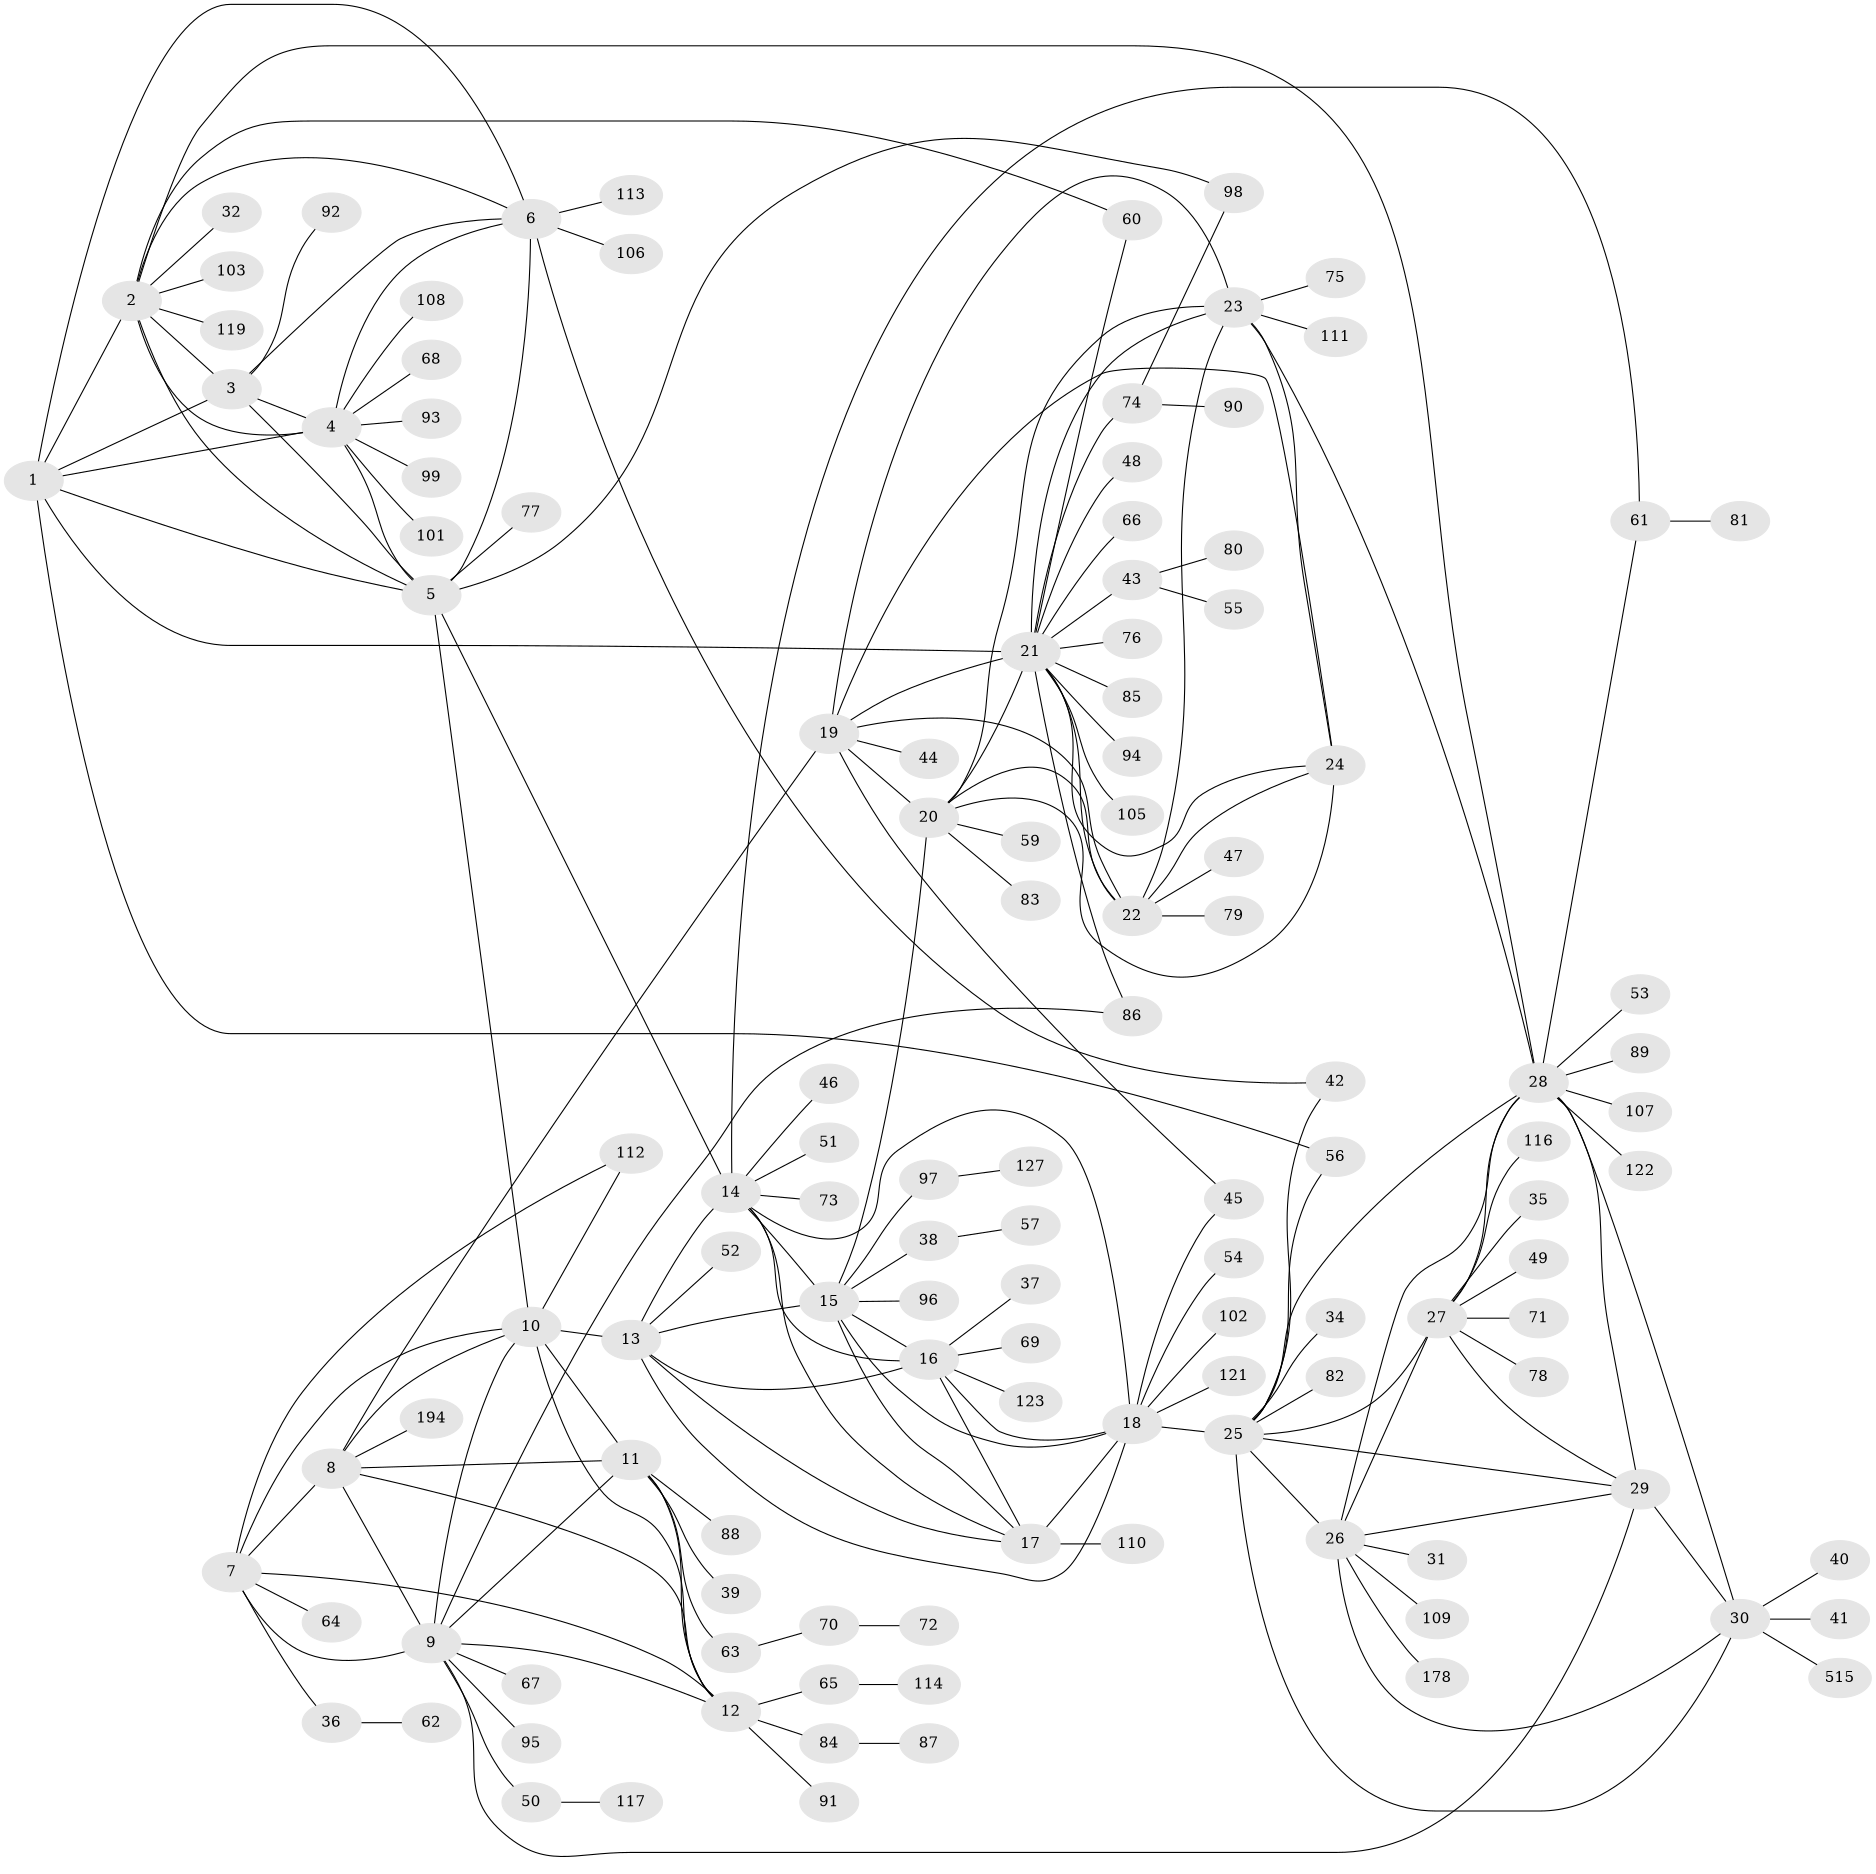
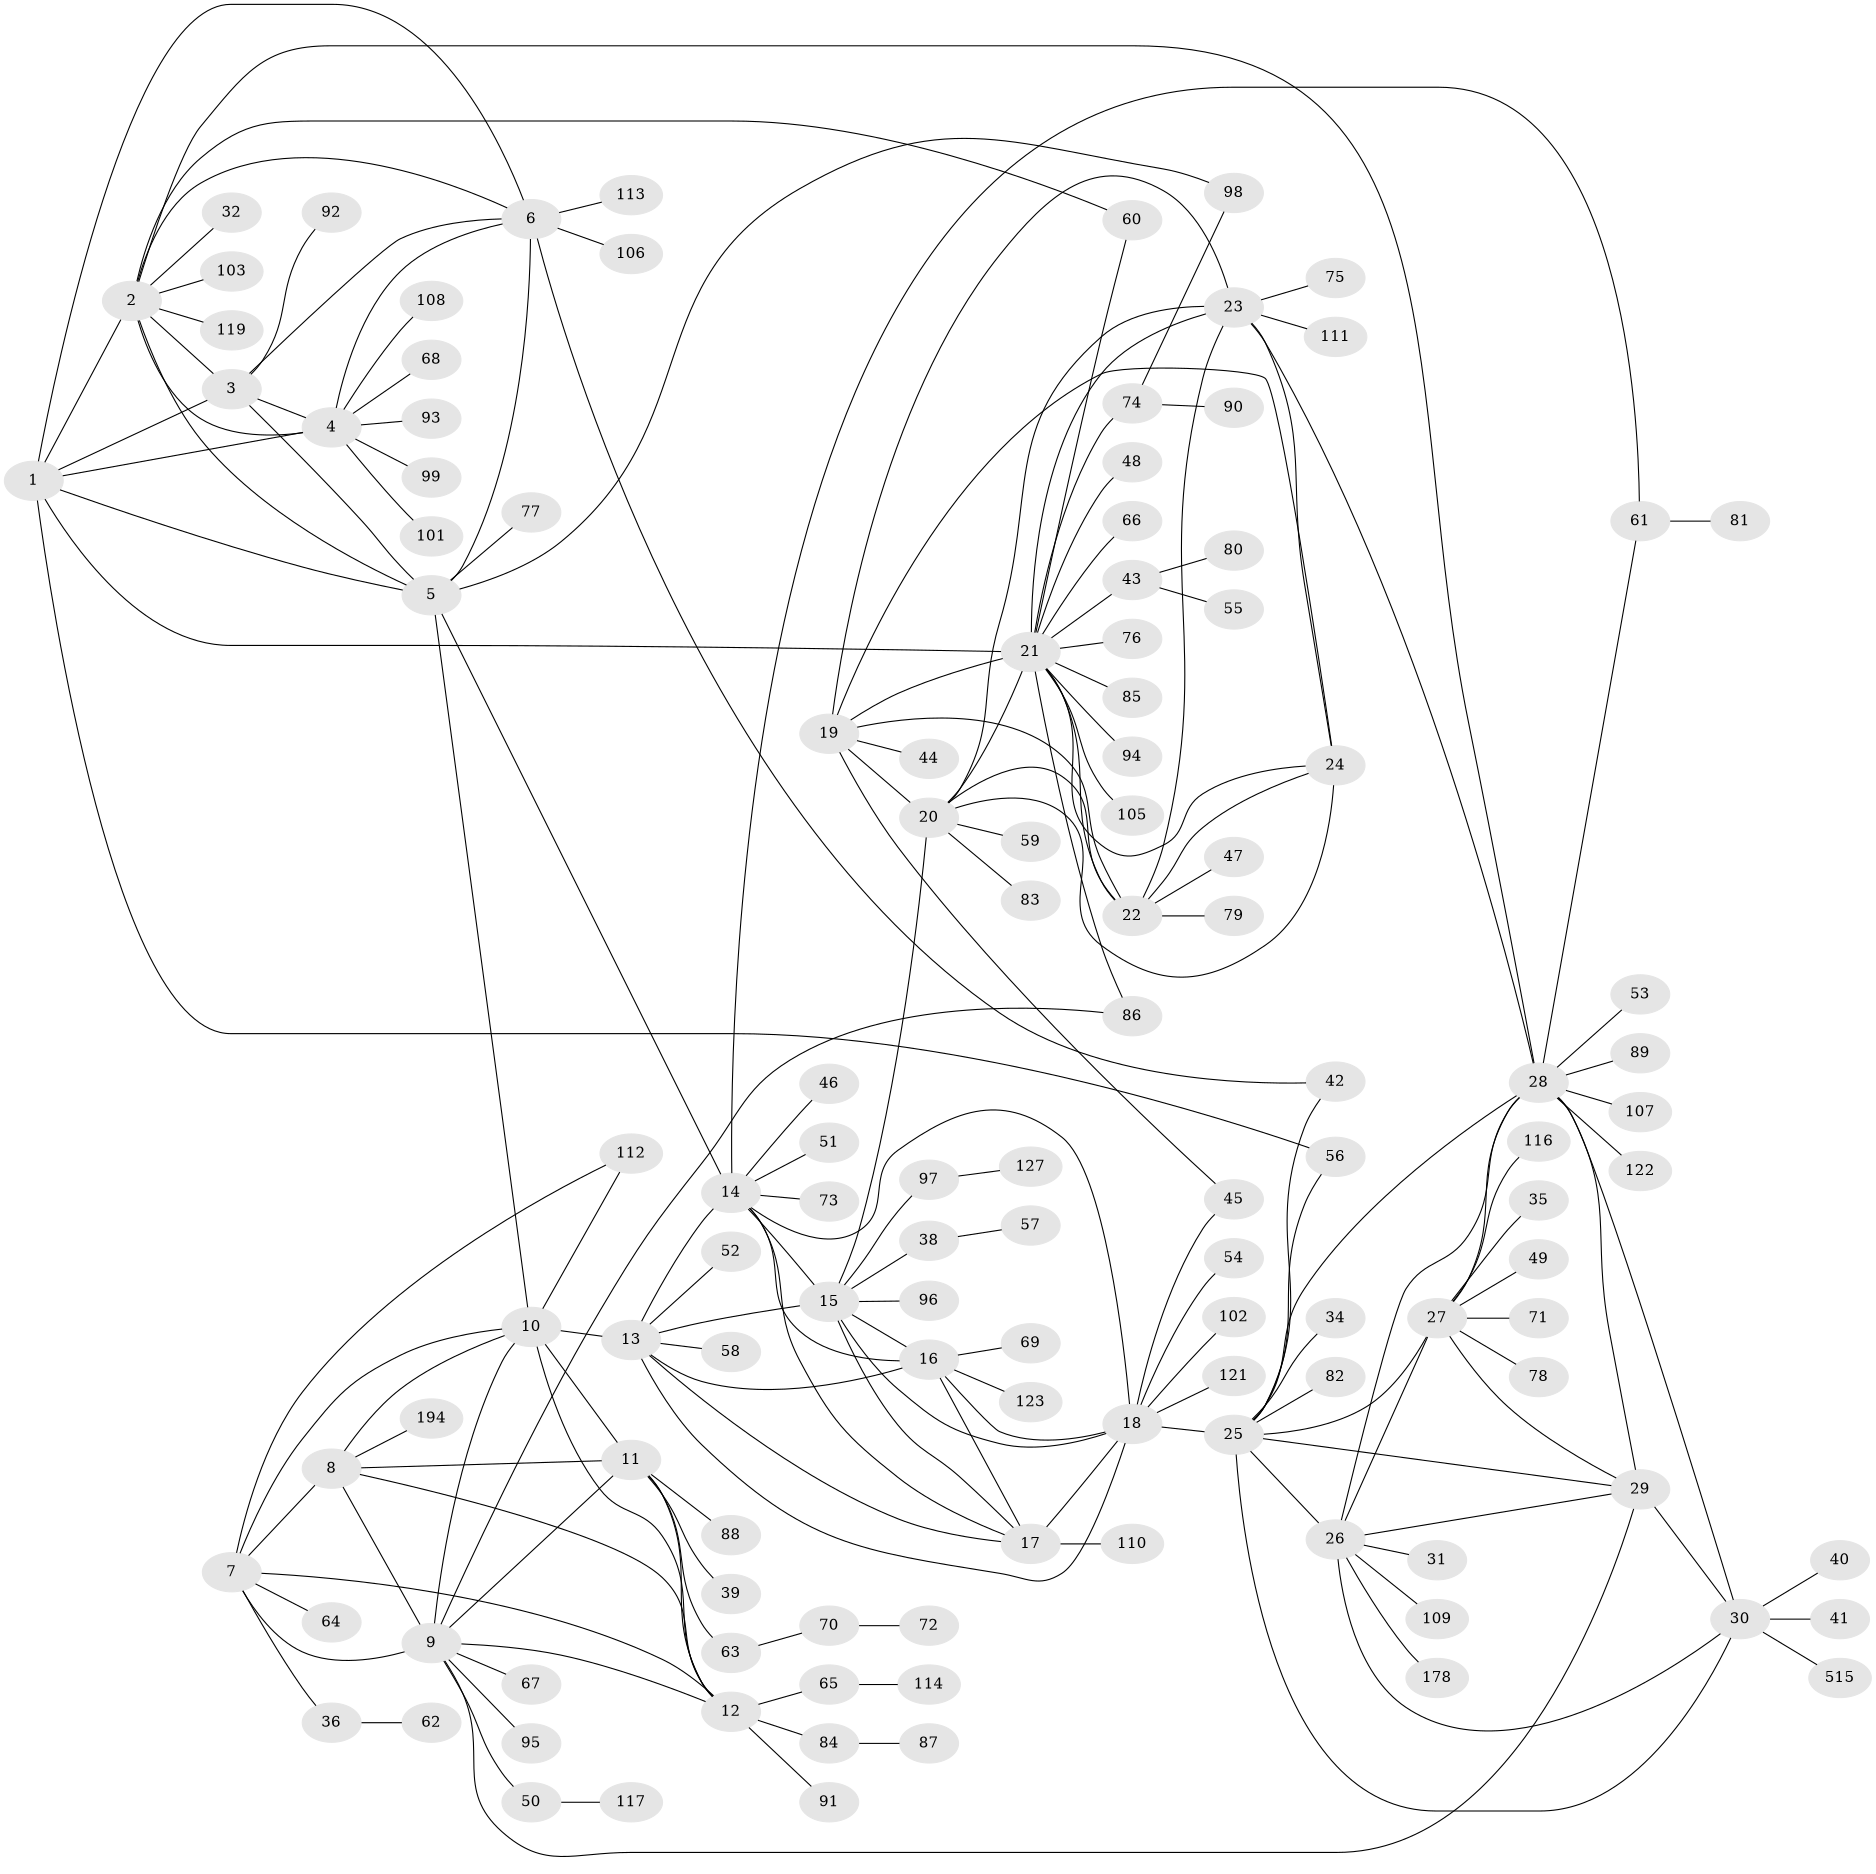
edge "4" -- "5": removed
edge "19" -- "8": removed
node "37": removed
node "58": added
